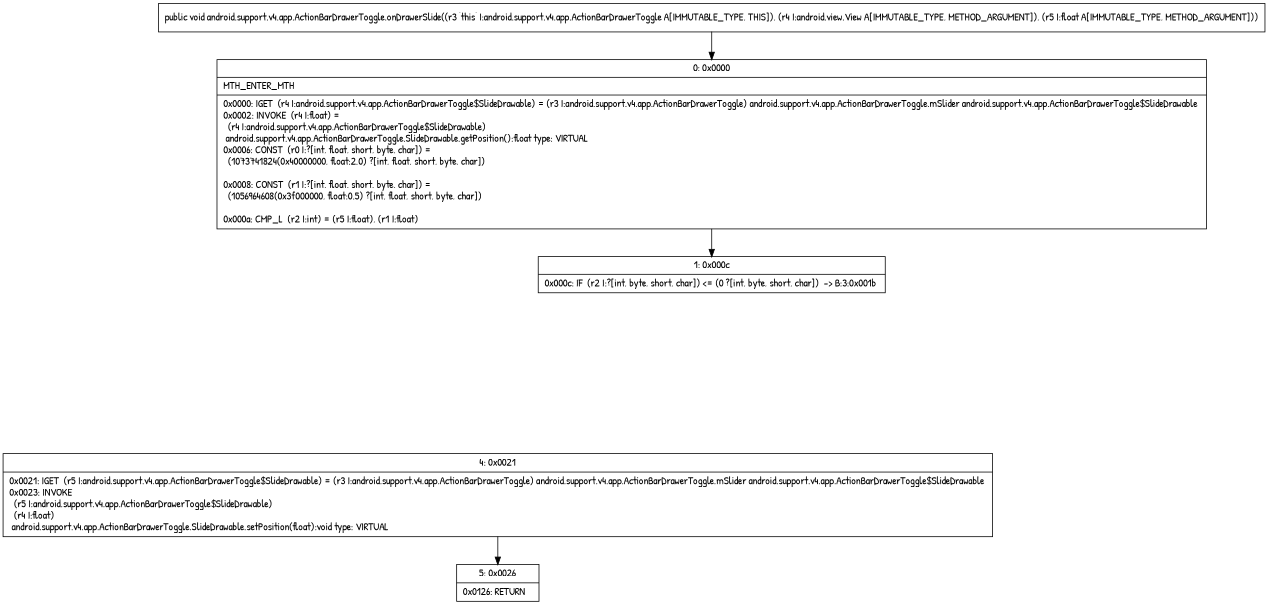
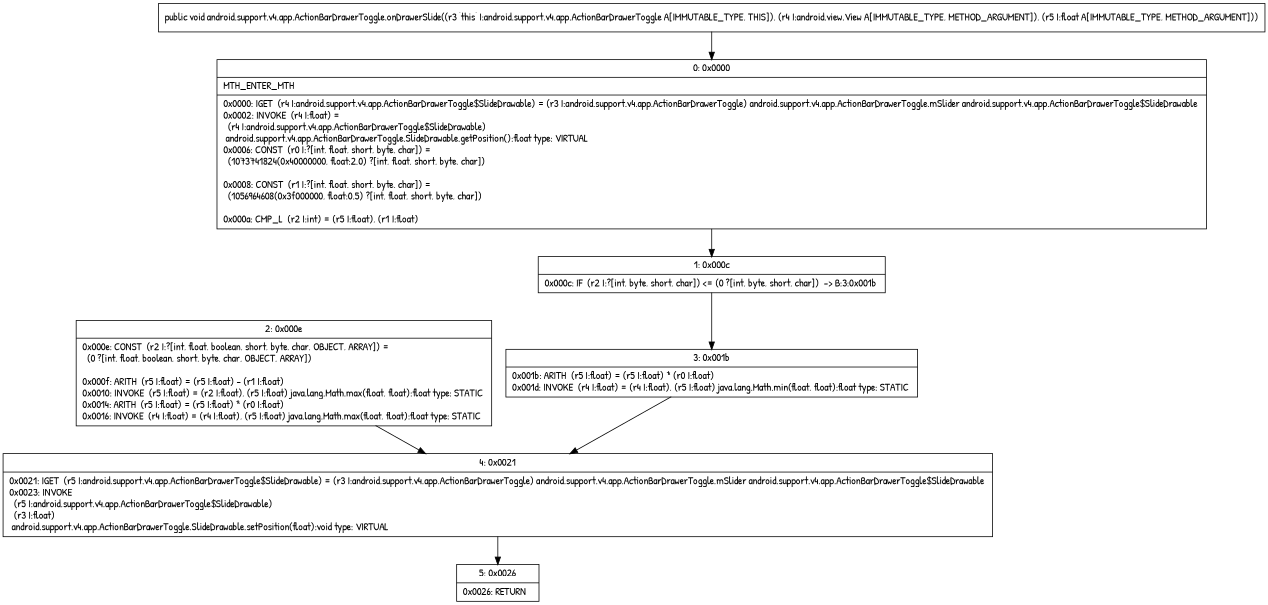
node "2: 0x000e": added
node "3: 0x001b": added
node "4: 0x0021": text "(r4 I:float)" -> "(r3 I:float)"
node "5: 0x0026": text "0x0126: RETURN" -> "0x0026: RETURN"
